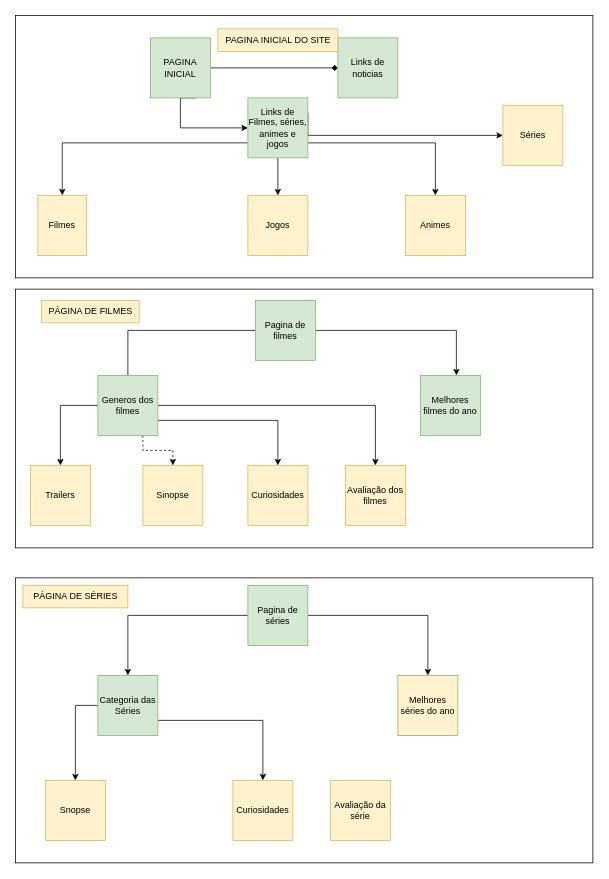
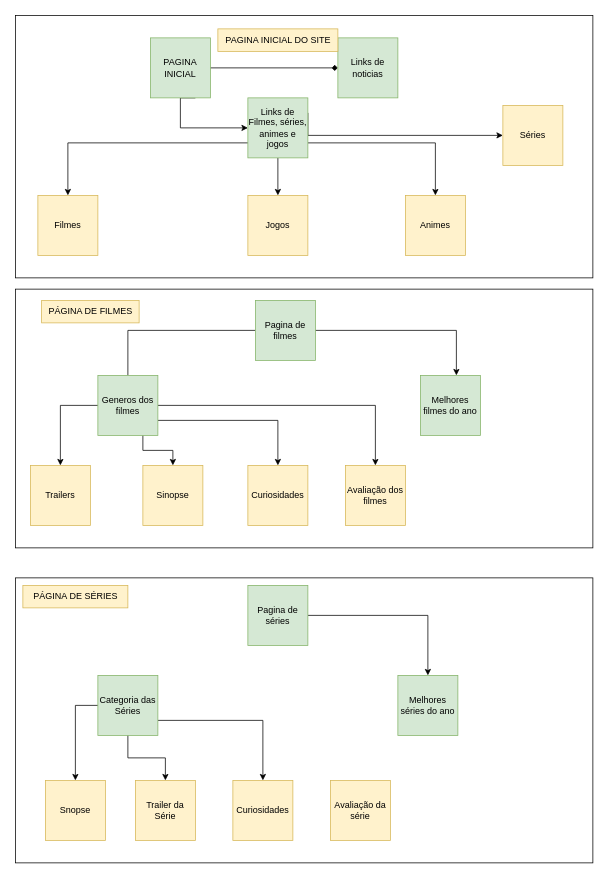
node "Filmes": size 49x60 -> 60x60
edge "Generos dos filmes" -> "Sinopse": style dashed -> solid
edge "Pagina de séries" -> "Categoria das Séries": removed
node "Melhores séries do ano": fillcolor #fff2cc -> #d5e8d4
edge "Categoria das Séries" -> "Trailer da Série": added
node "Trailer da Série": added
